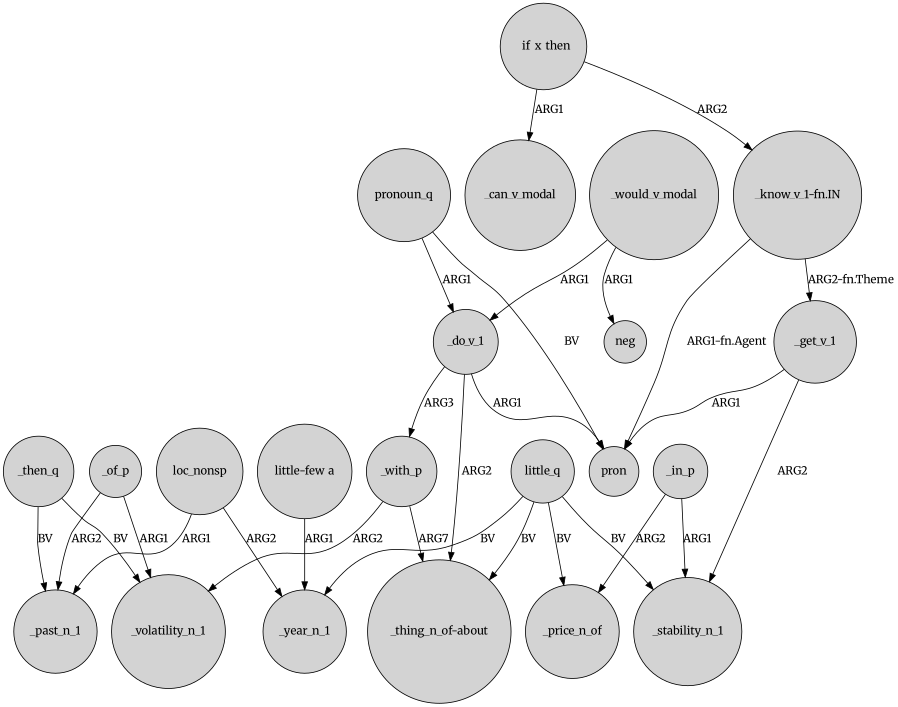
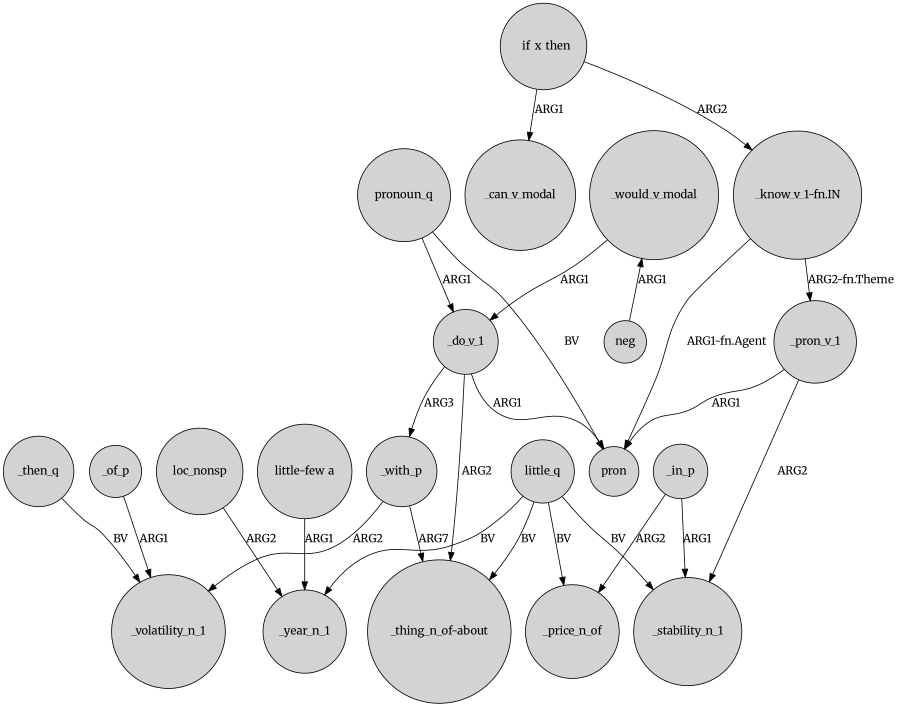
edge "_would_v_modal" -> "neg": reversed
node "_get_v_1": label "_get_v_1" -> "_pron_v_1"
node "_past_n_1": removed
